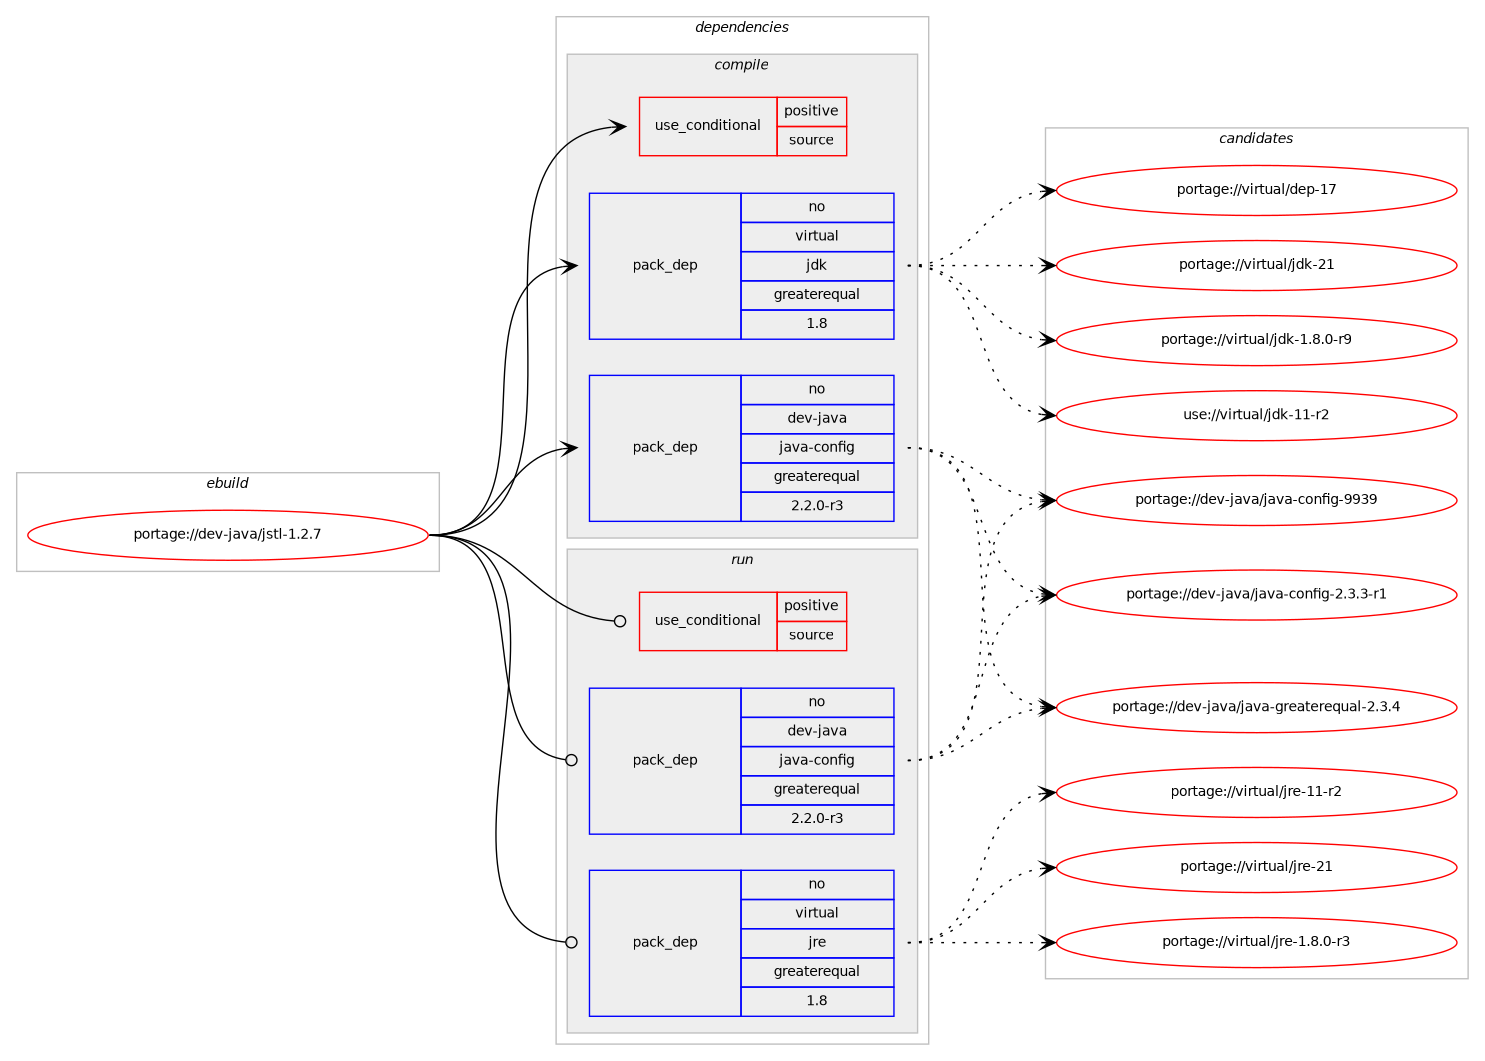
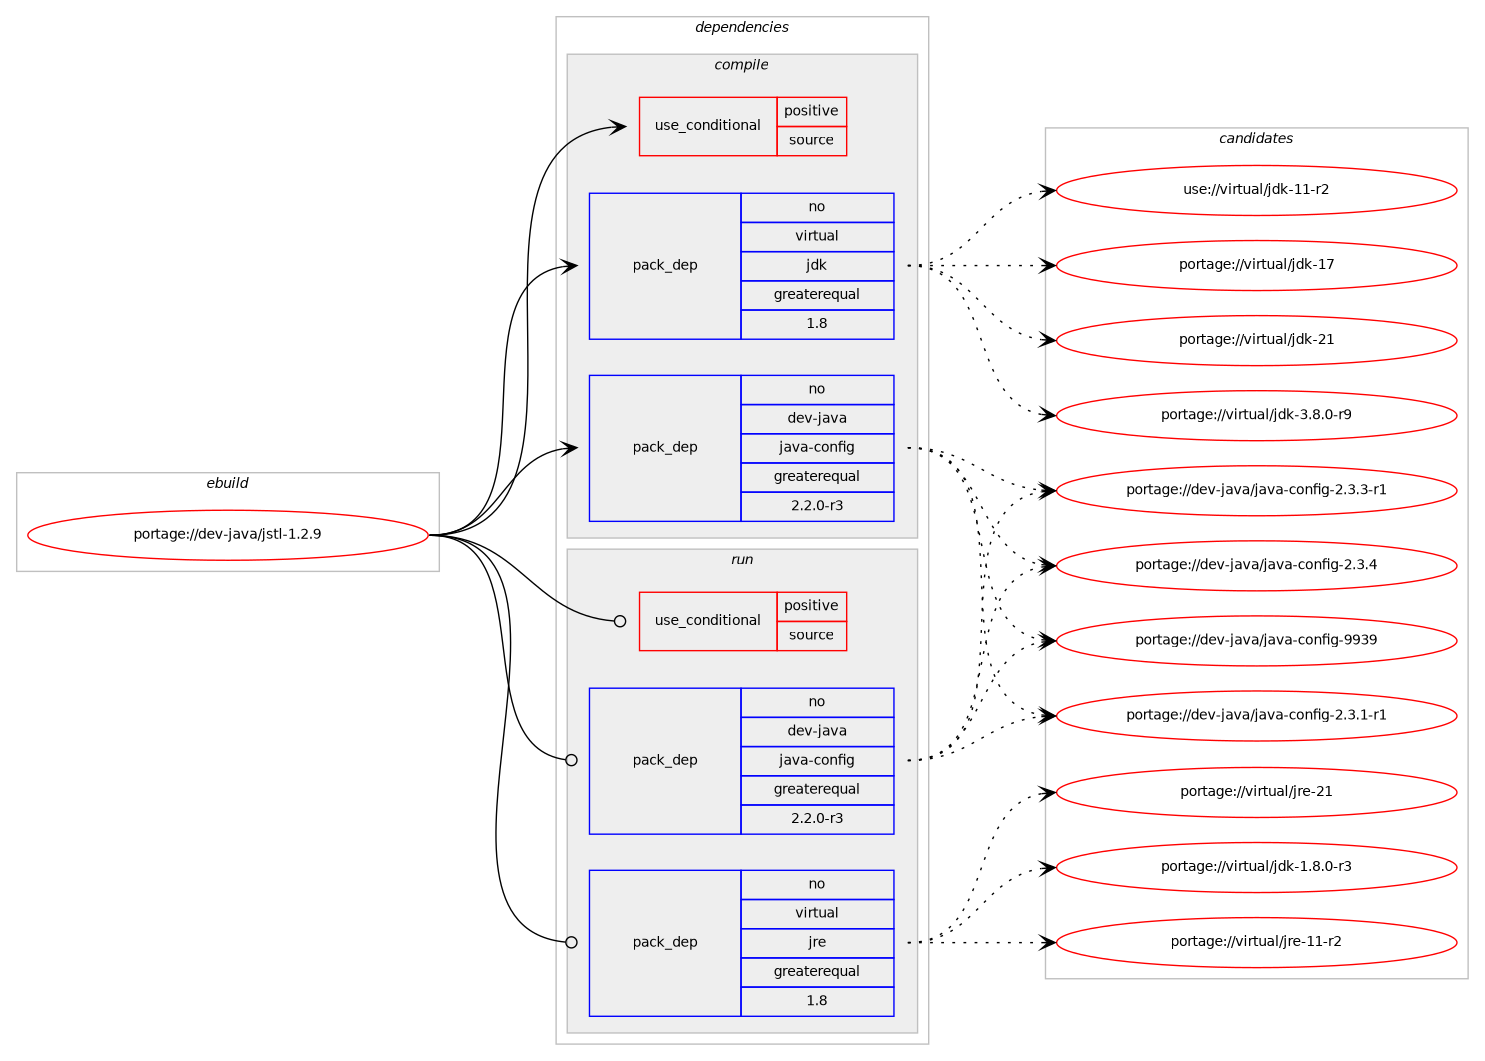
node "portage://virtual/dep-17": label "portage://virtual/dep-17" -> "portage://virtual/jdk-17"
node "portage://virtual/jdk-1.8.0-r9": label "portage://virtual/jdk-1.8.0-r9" -> "portage://virtual/jdk-3.8.0-r9"
node "portage://dev-java/jstl-1.2.7": label "portage://dev-java/jstl-1.2.7" -> "portage://dev-java/jstl-1.2.9"
node "portage://dev-java/java-greaterequal-2.3.4": label "portage://dev-java/java-greaterequal-2.3.4" -> "portage://dev-java/java-config-2.3.4"
node "portage://dev-java/java-config-2.3.1-r1": added
node "portage://virtual/jre-1.8.0-r3": label "portage://virtual/jre-1.8.0-r3" -> "portage://virtual/jdk-1.8.0-r3"
